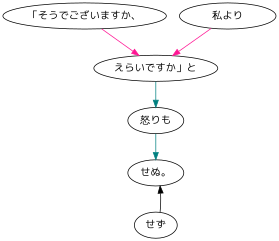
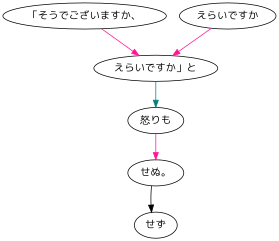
node "私より": label "私より" -> "えらいですか"
edge "怒りも" -> "せぬ。": color teal -> deeppink
edge "せず" -> "せぬ。": reversed
